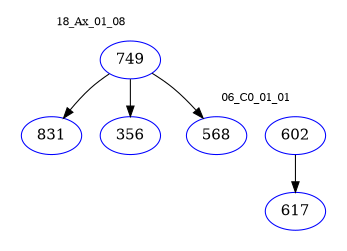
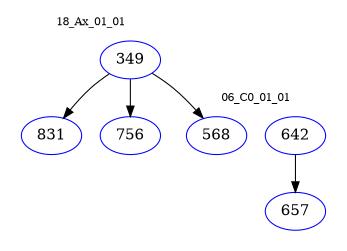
cluster "18_Ax_01_08": label "18_Ax_01_08" -> "18_Ax_01_01"
node "749": label "749" -> "349"
node "356": label "356" -> "756"
node "602": label "602" -> "642"
node "617": label "617" -> "657"
